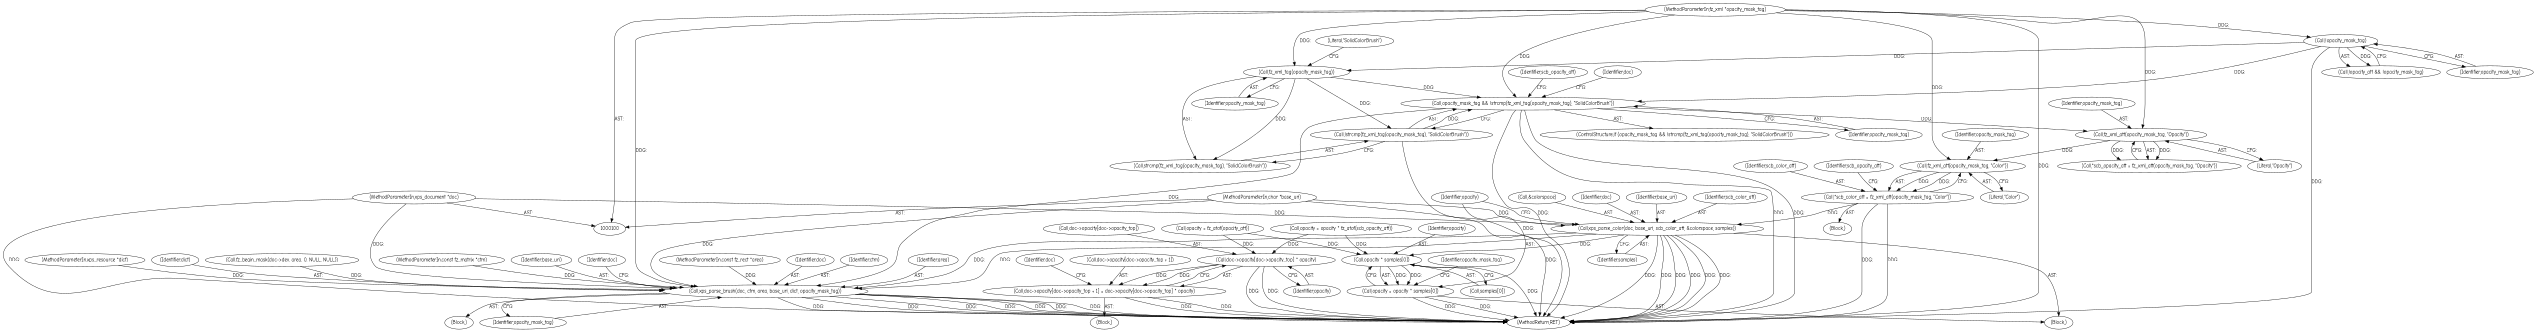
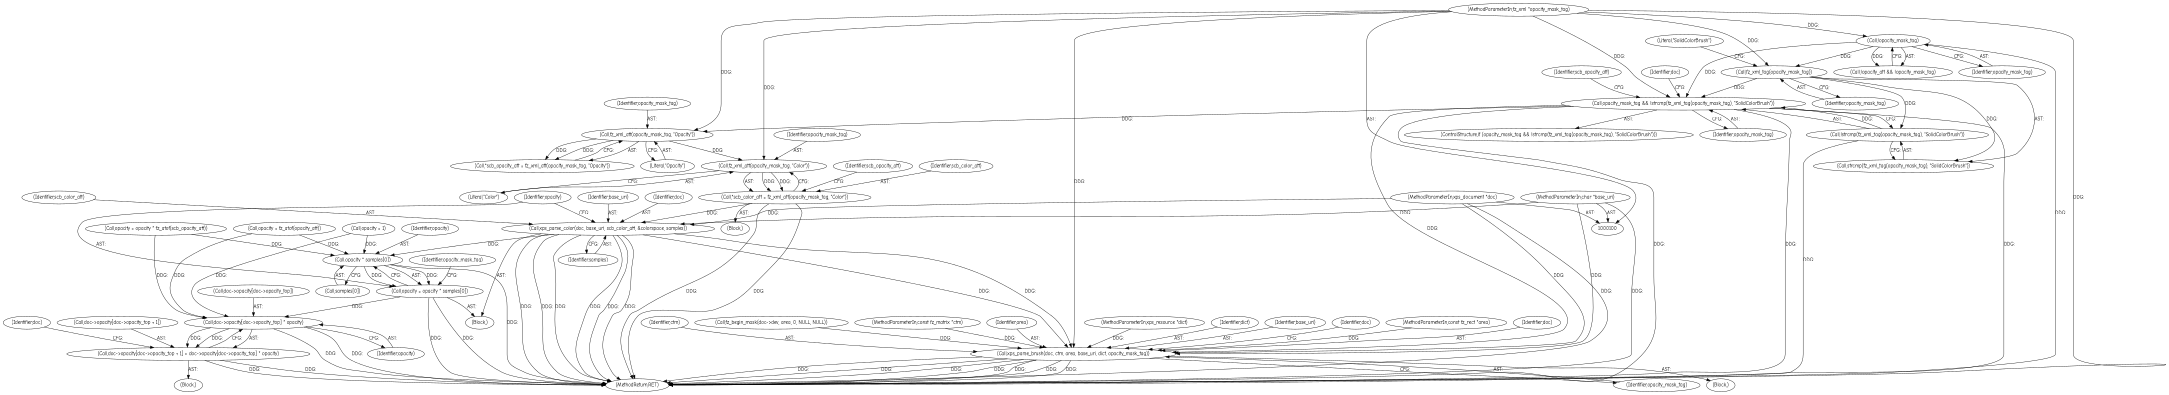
node "(Call,&colorspace)": removed
node "(Call,opacity = 1)": added
edge "(Call,opacity = opacity * samples[0])" -> "(Call,doc->opacity[doc->opacity_top] * opacity)": added, label "DDG:"
